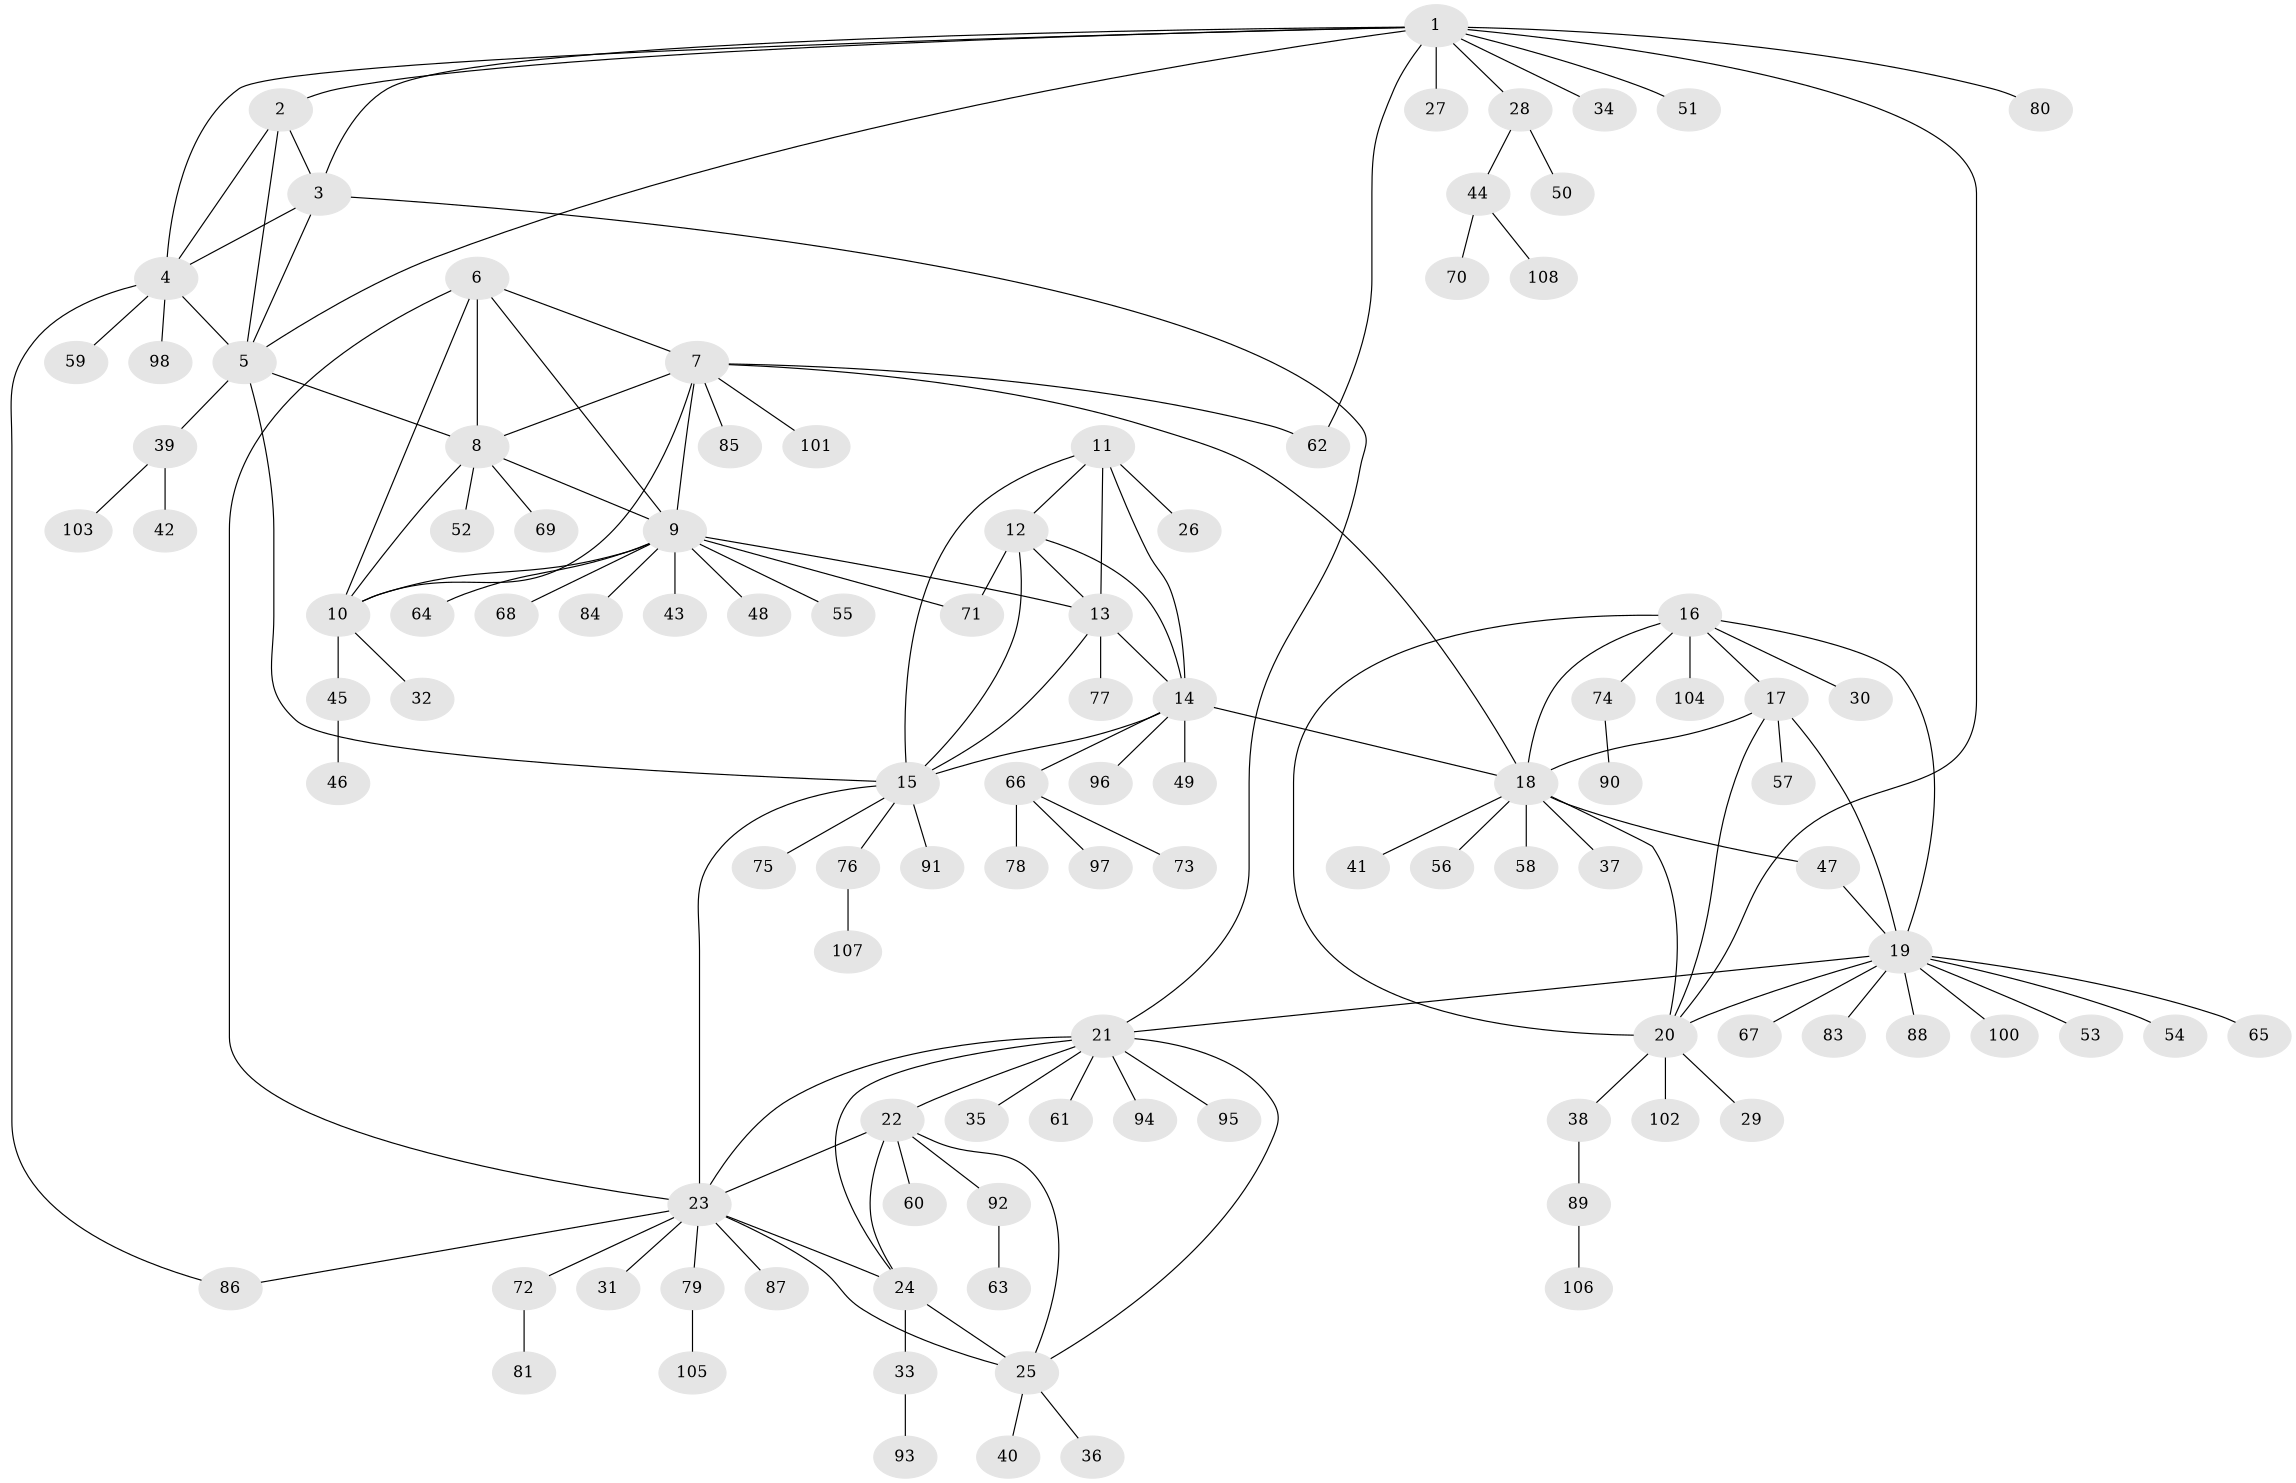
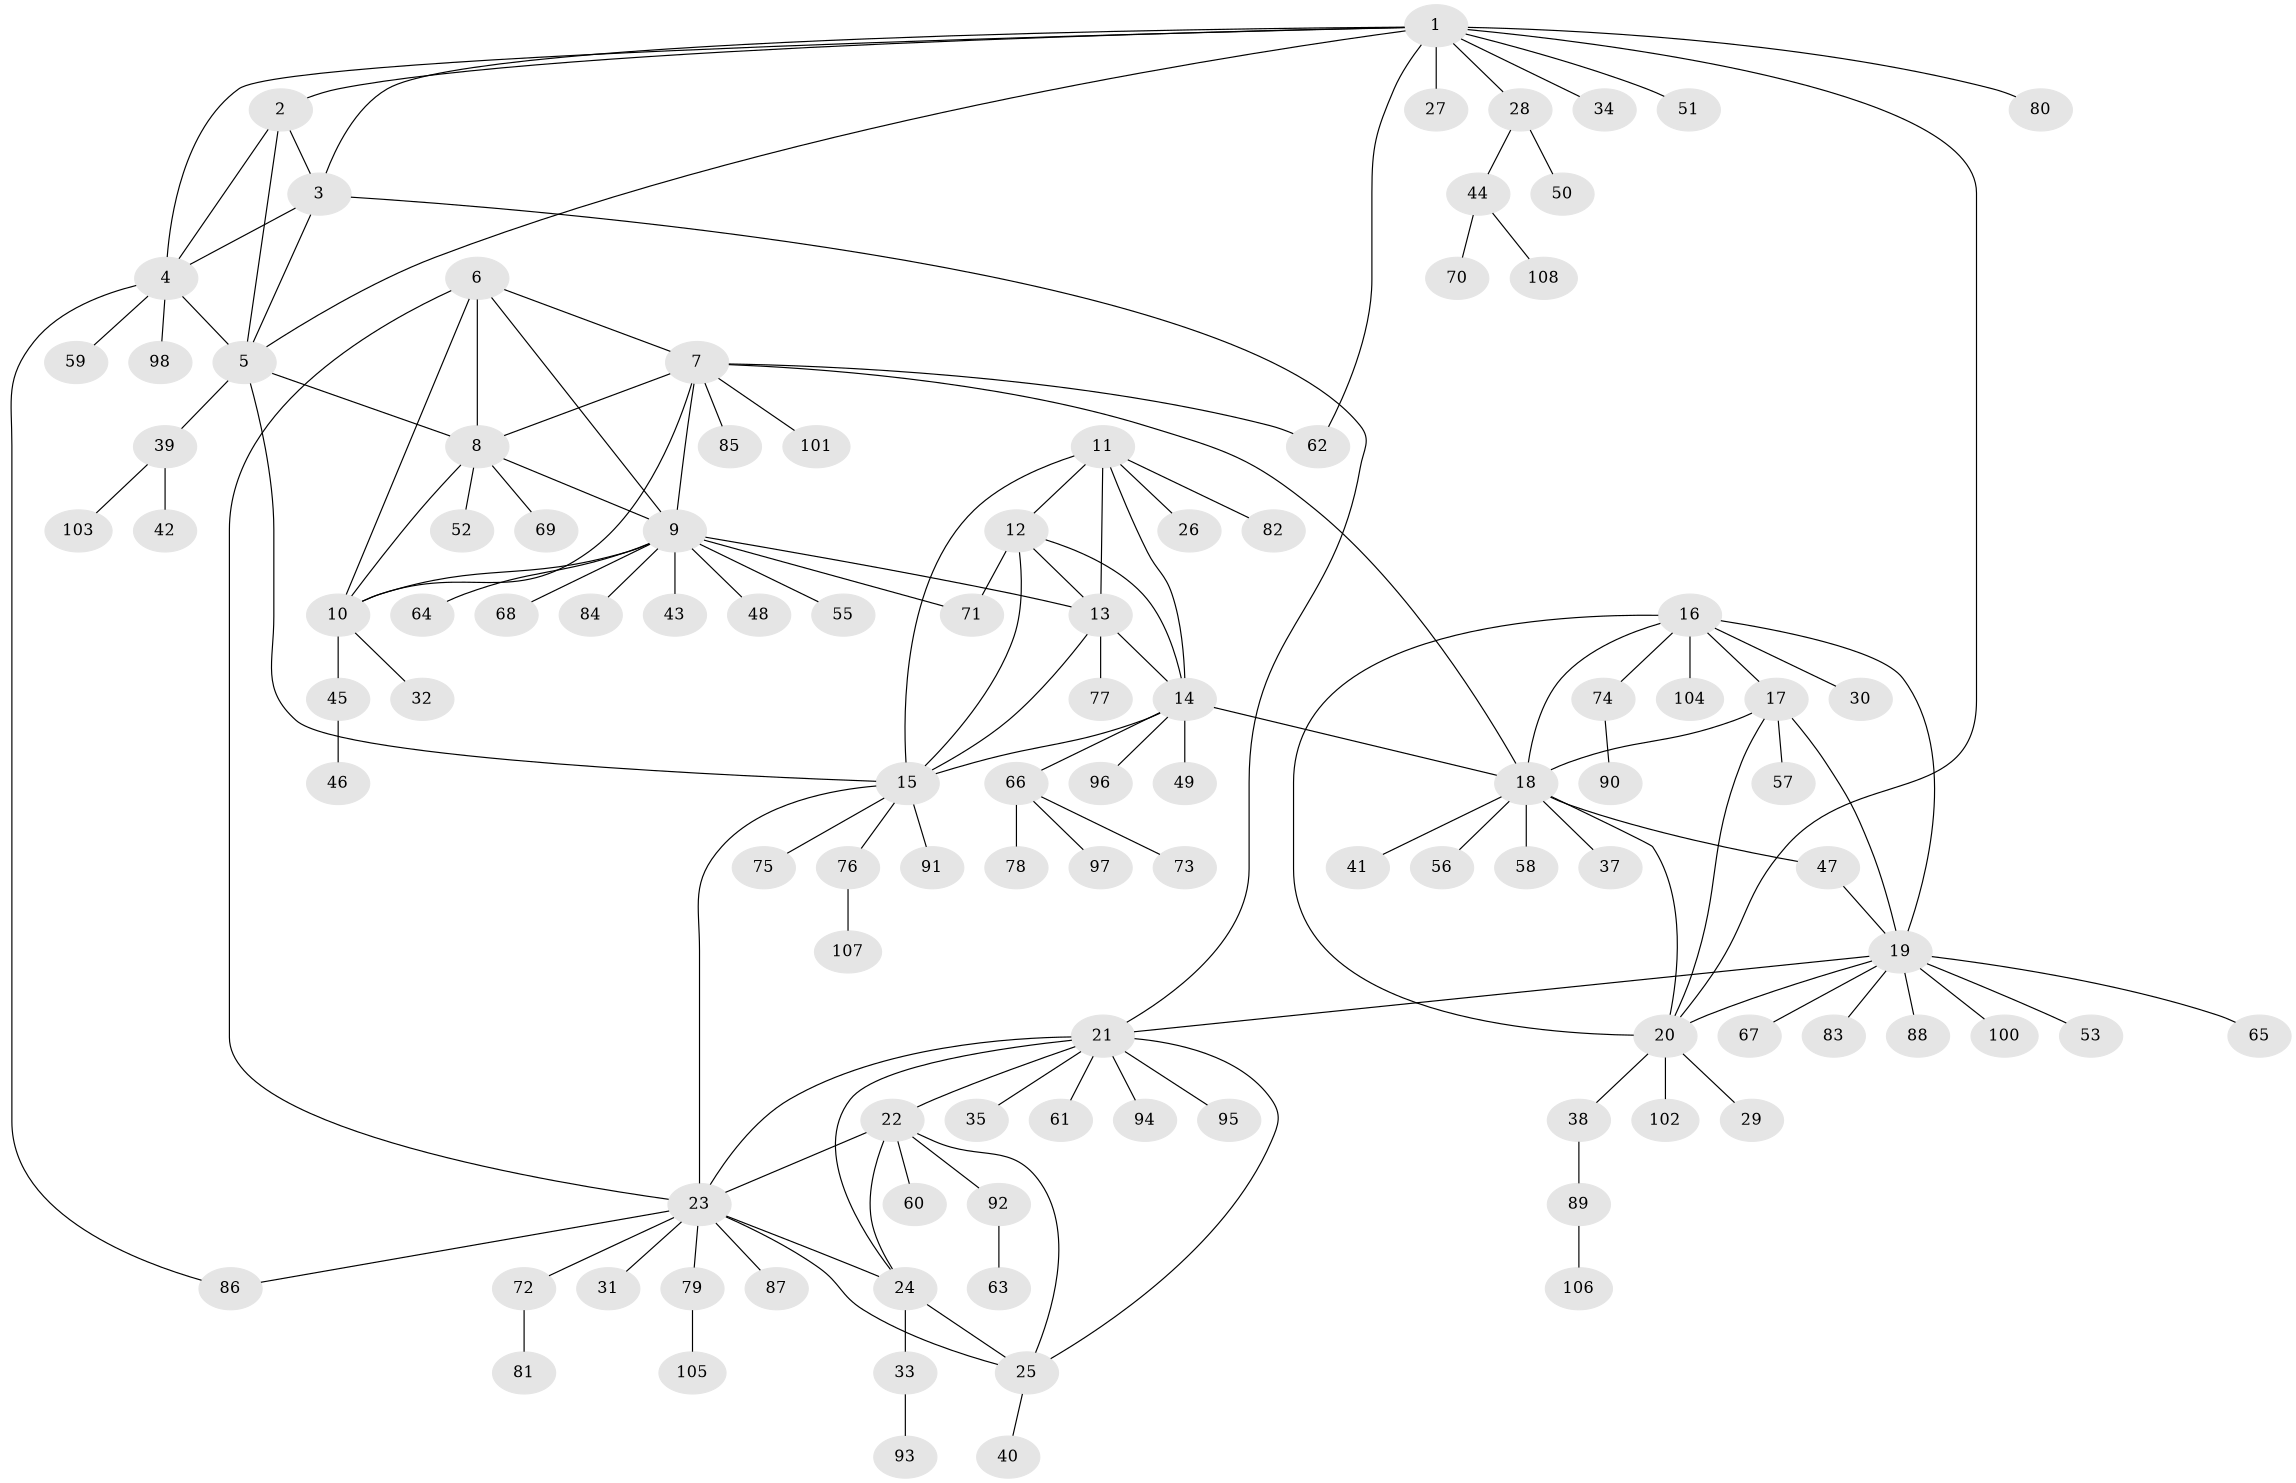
node "82": added
node "54": removed
node "36": removed
